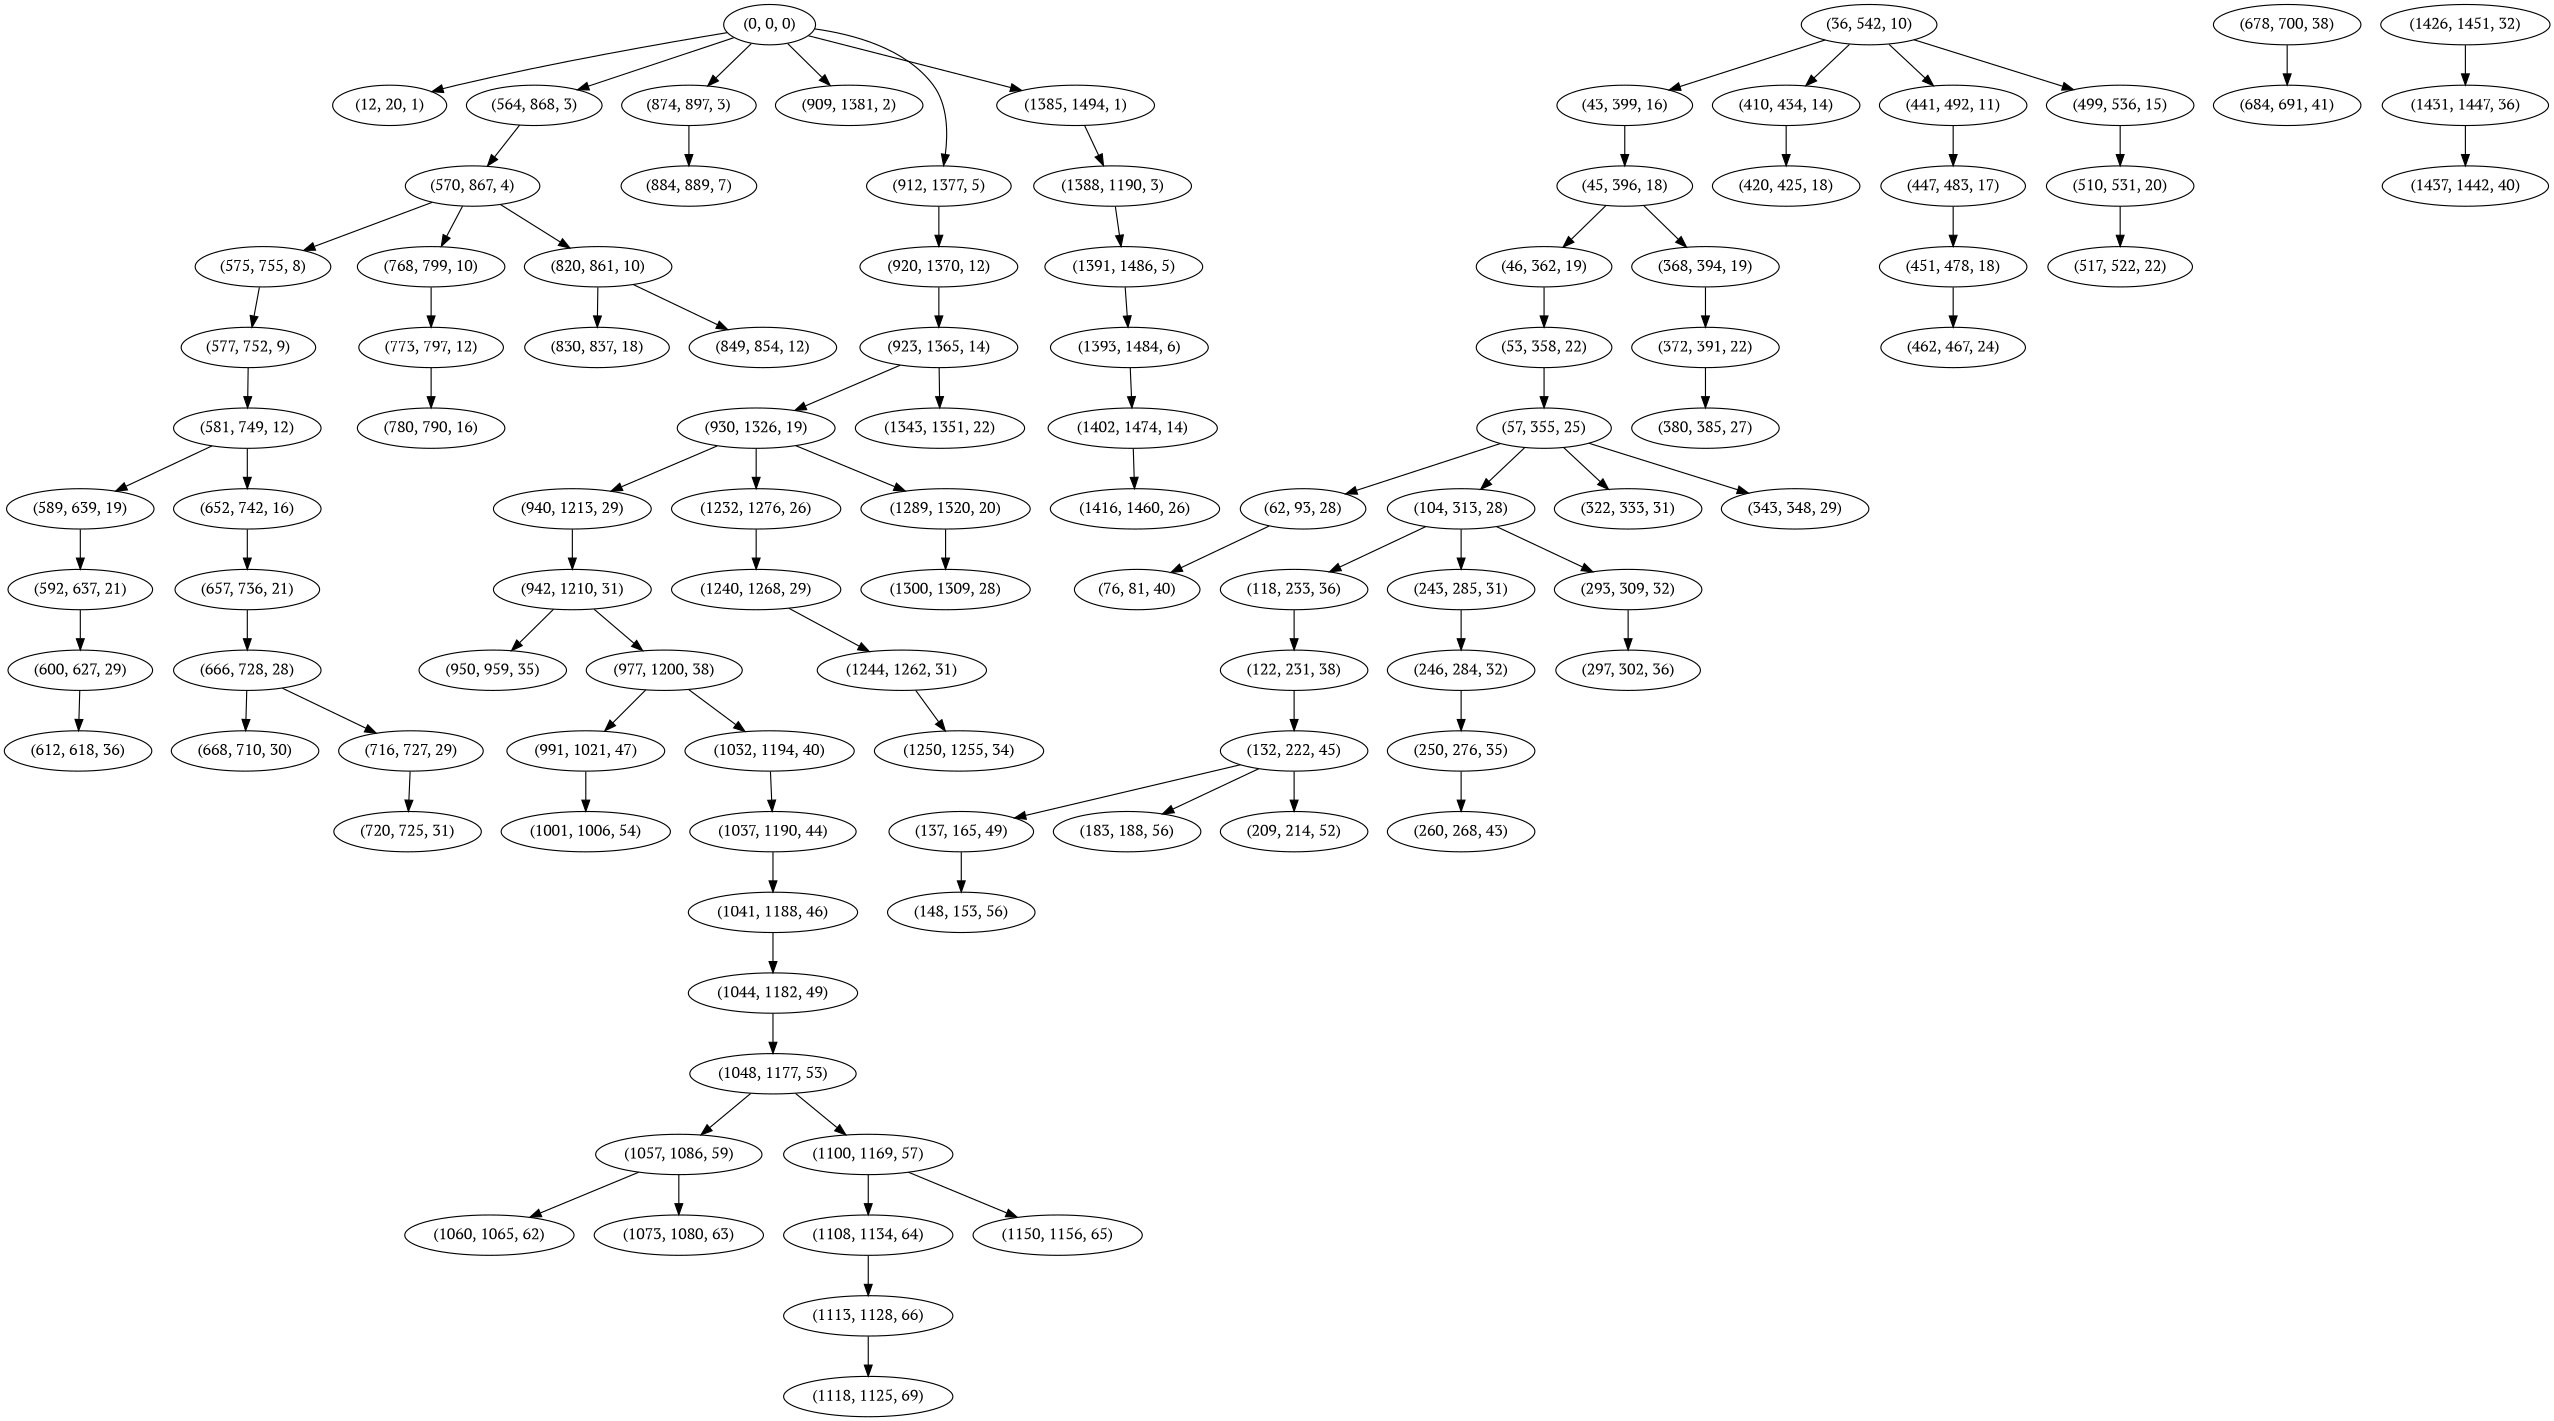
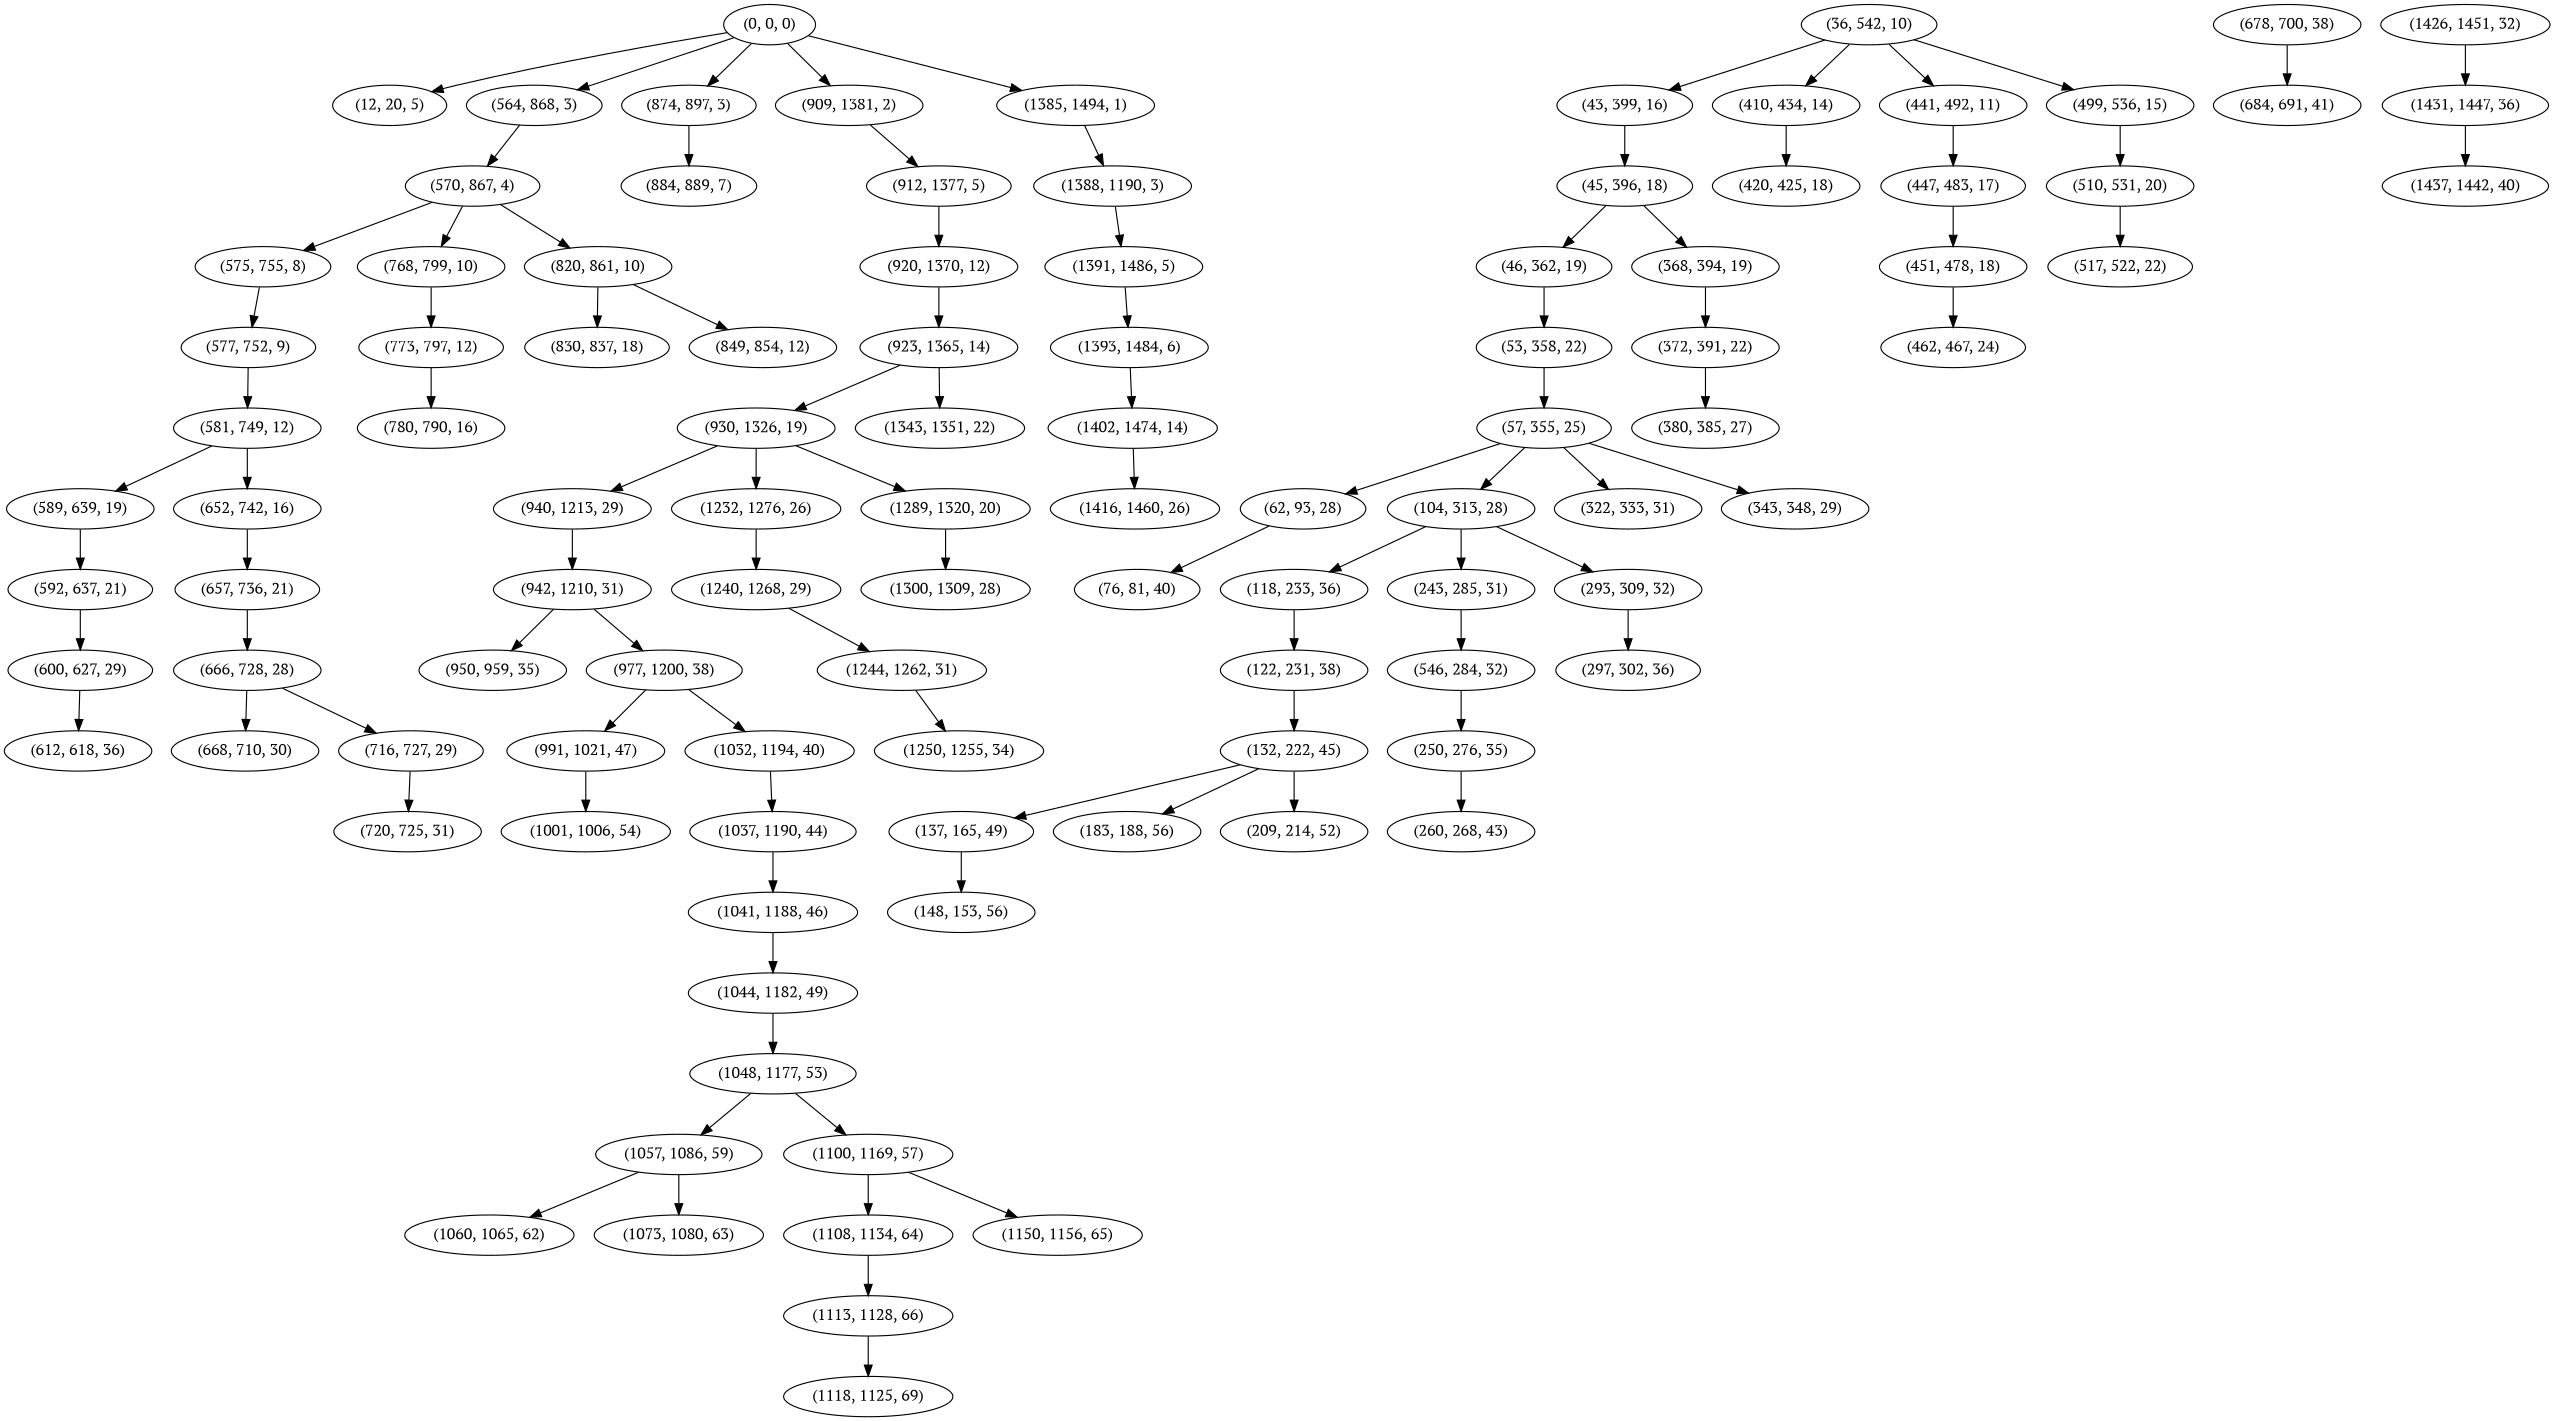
edge "(0, 0, 0)" -> "(912, 1377, 5)": now "(909, 1381, 2)" -> "(912, 1377, 5)"
node "(12, 20, 1)": label "(12, 20, 1)" -> "(12, 20, 5)"
node "(246, 284, 32)": label "(246, 284, 32)" -> "(546, 284, 32)"
